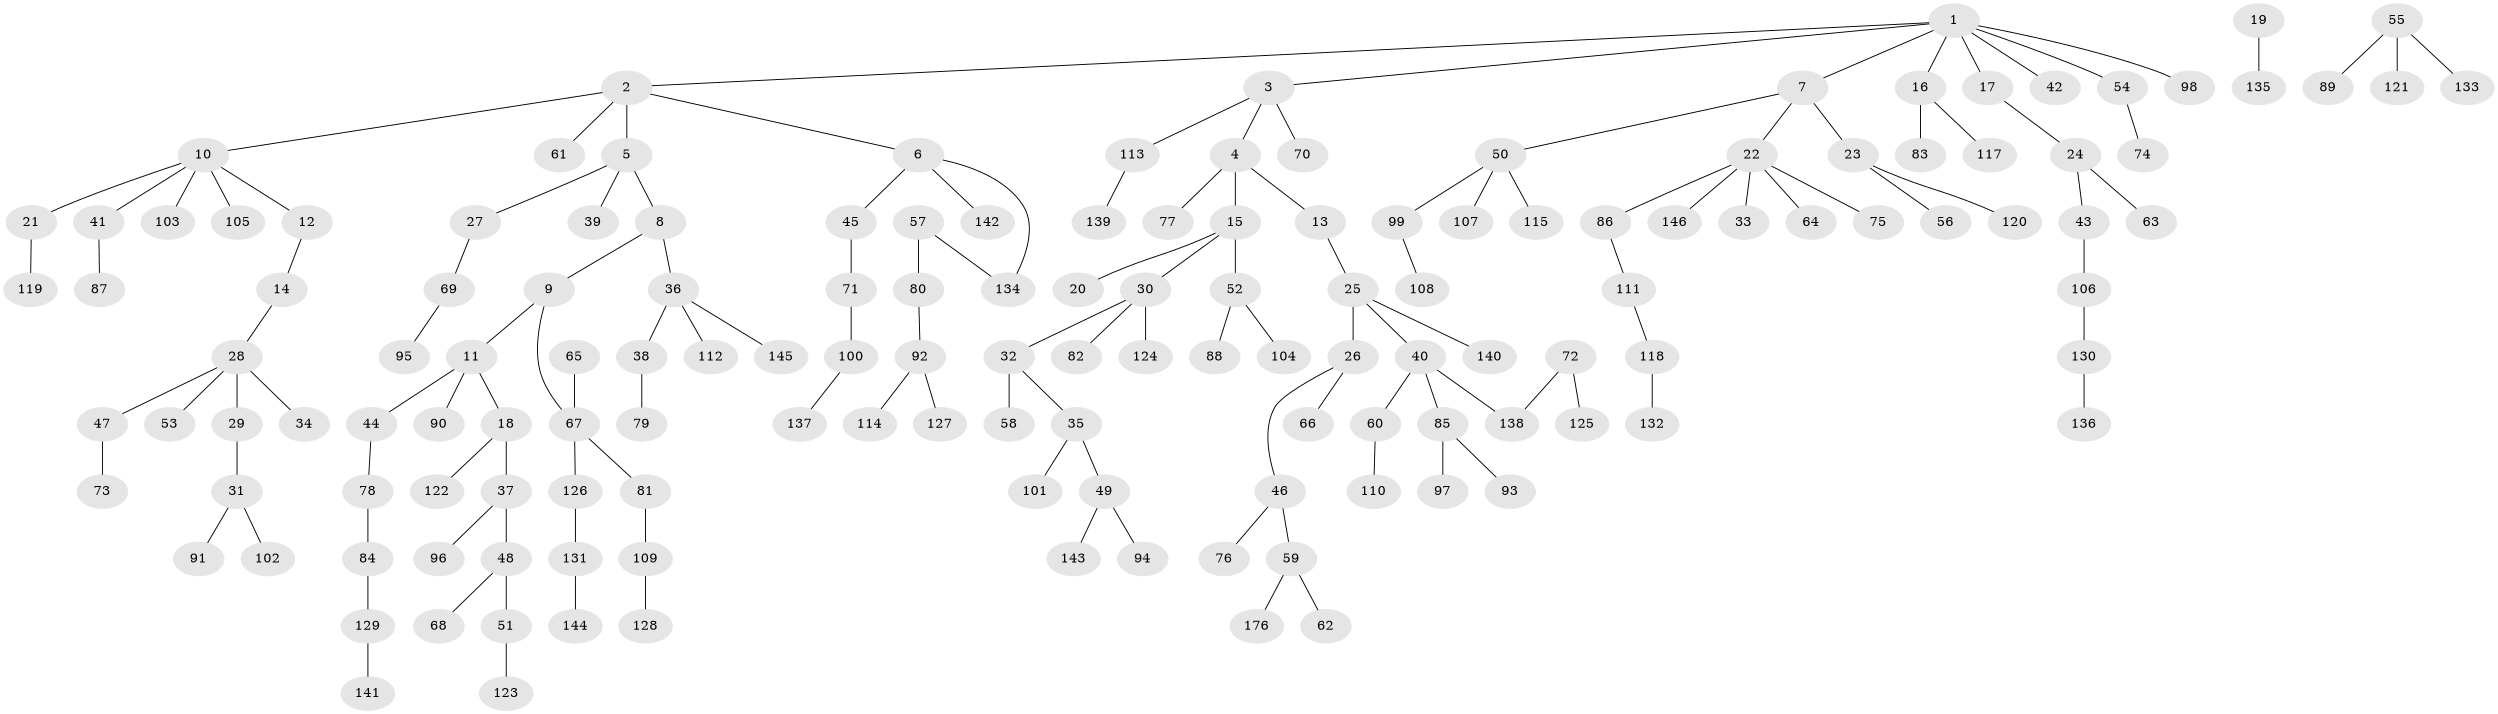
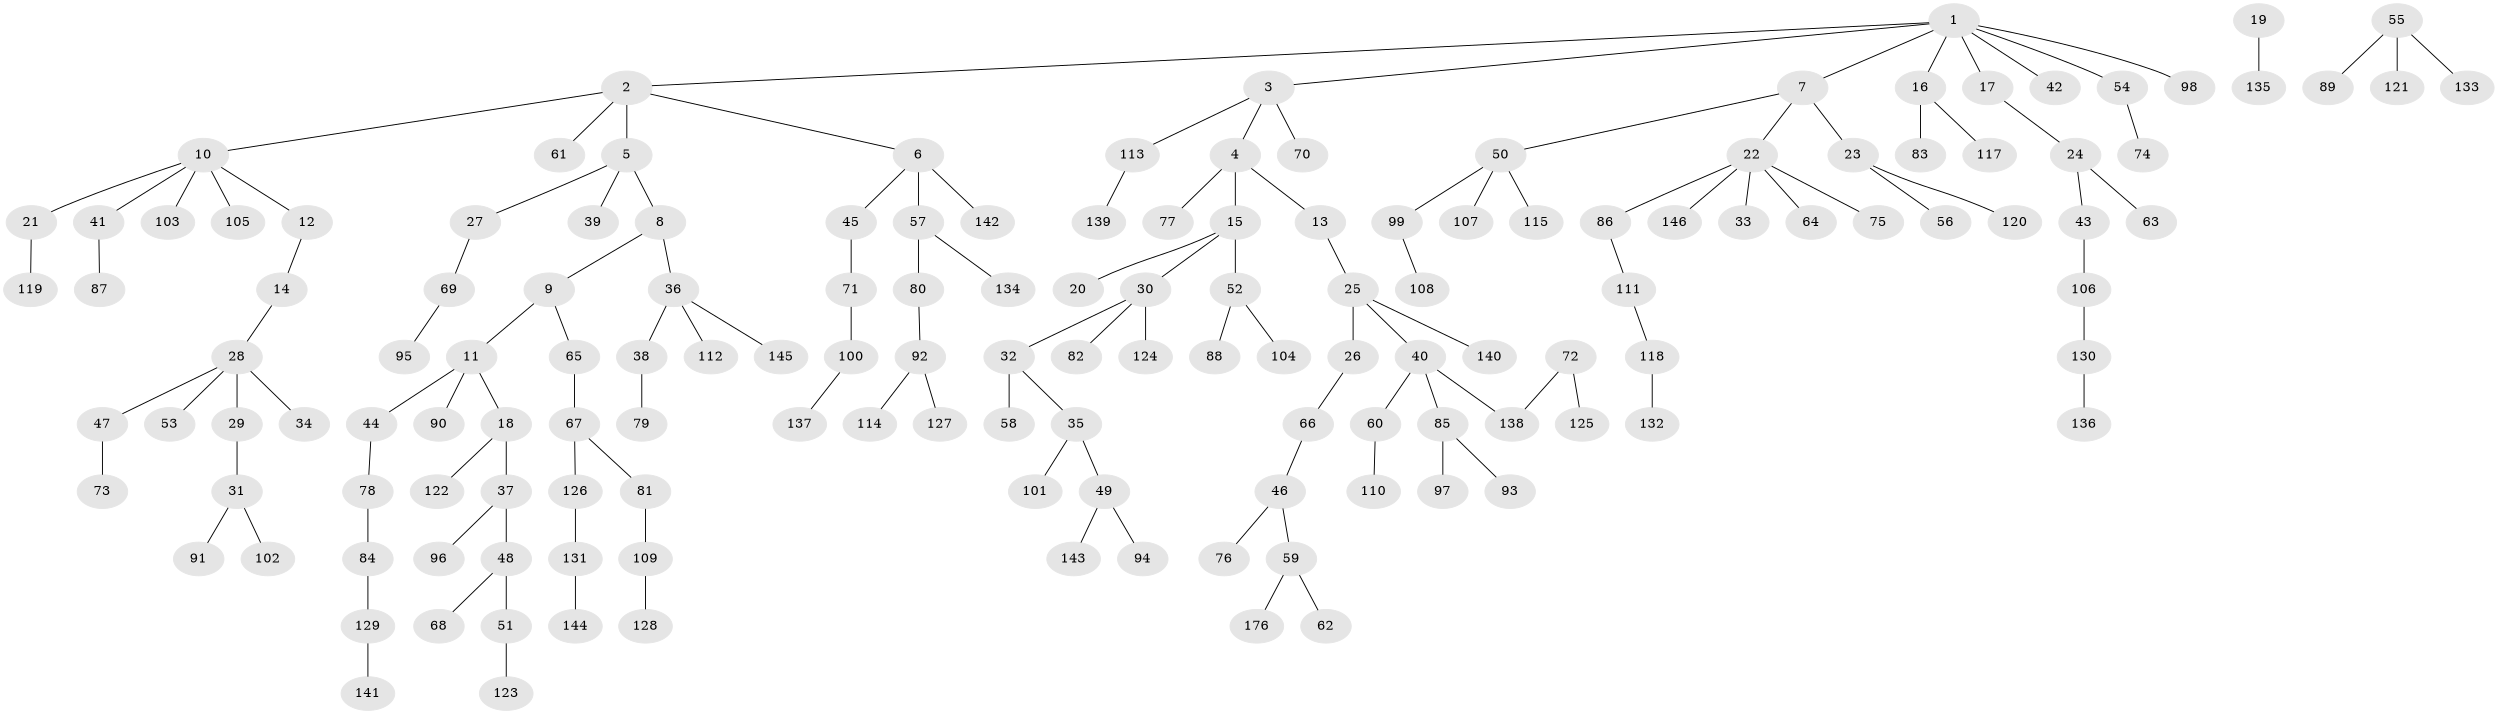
edge "6" -- "134": now "6" -- "57"
edge "9" -- "67": now "9" -- "65"
edge "26" -- "46": now "66" -- "46"
